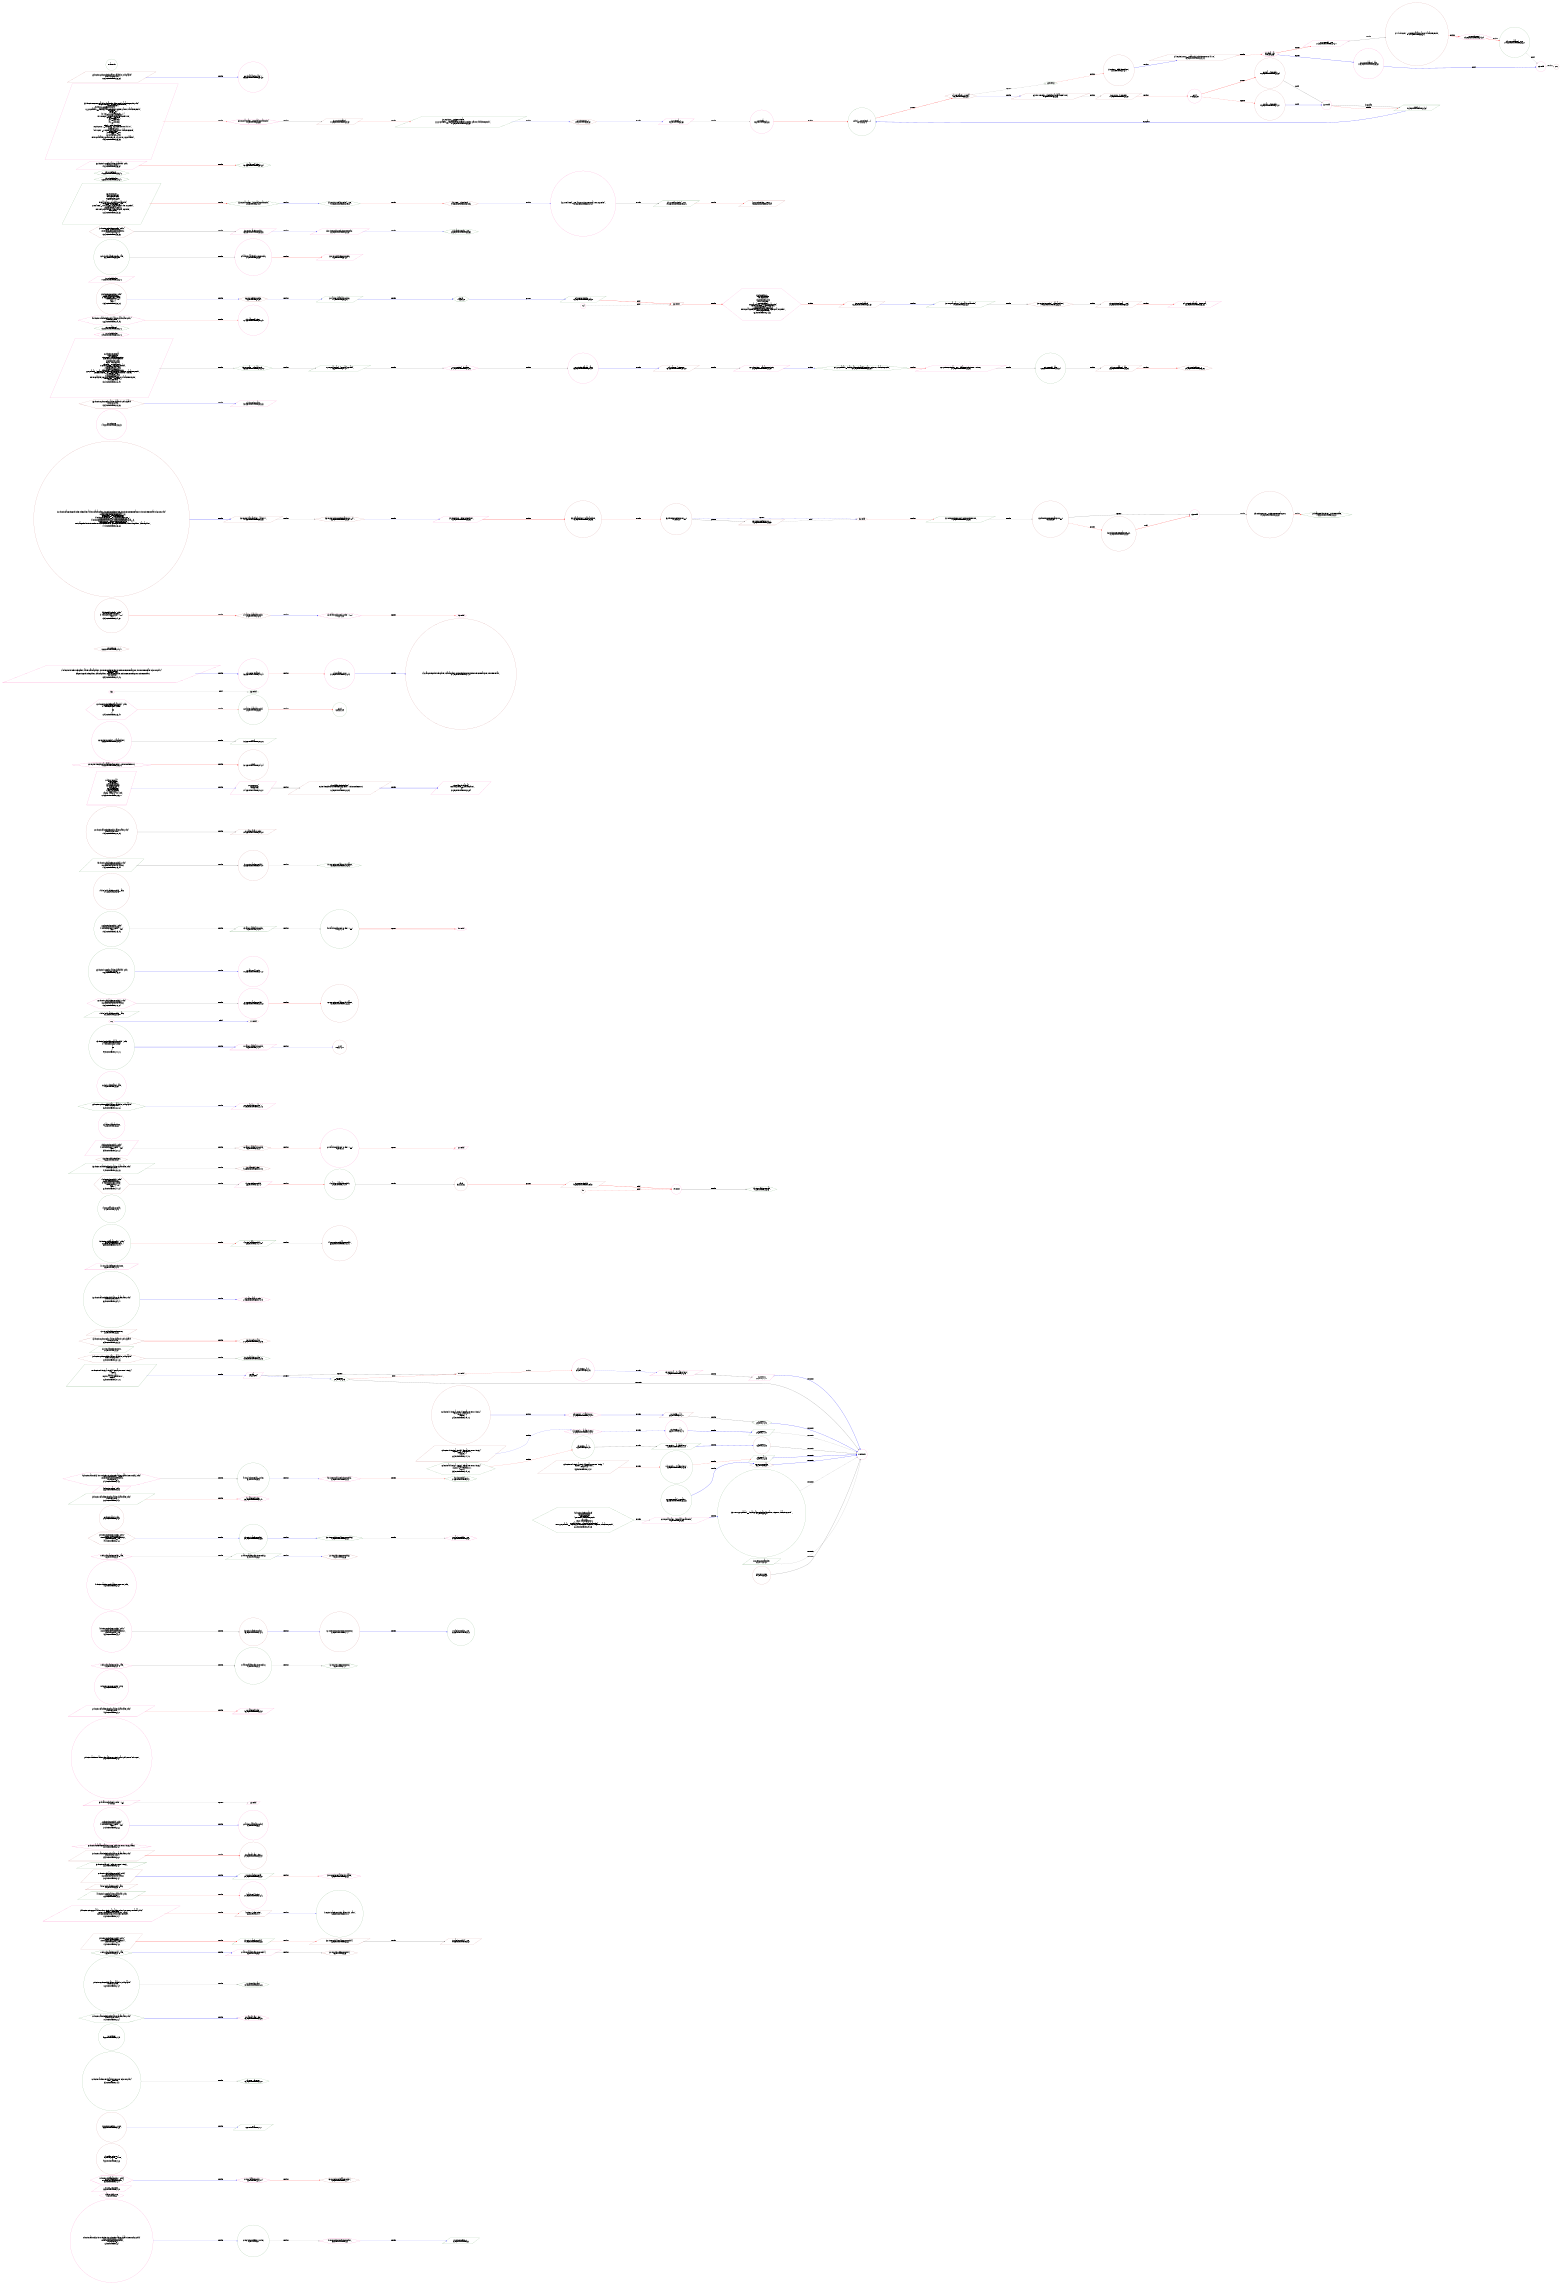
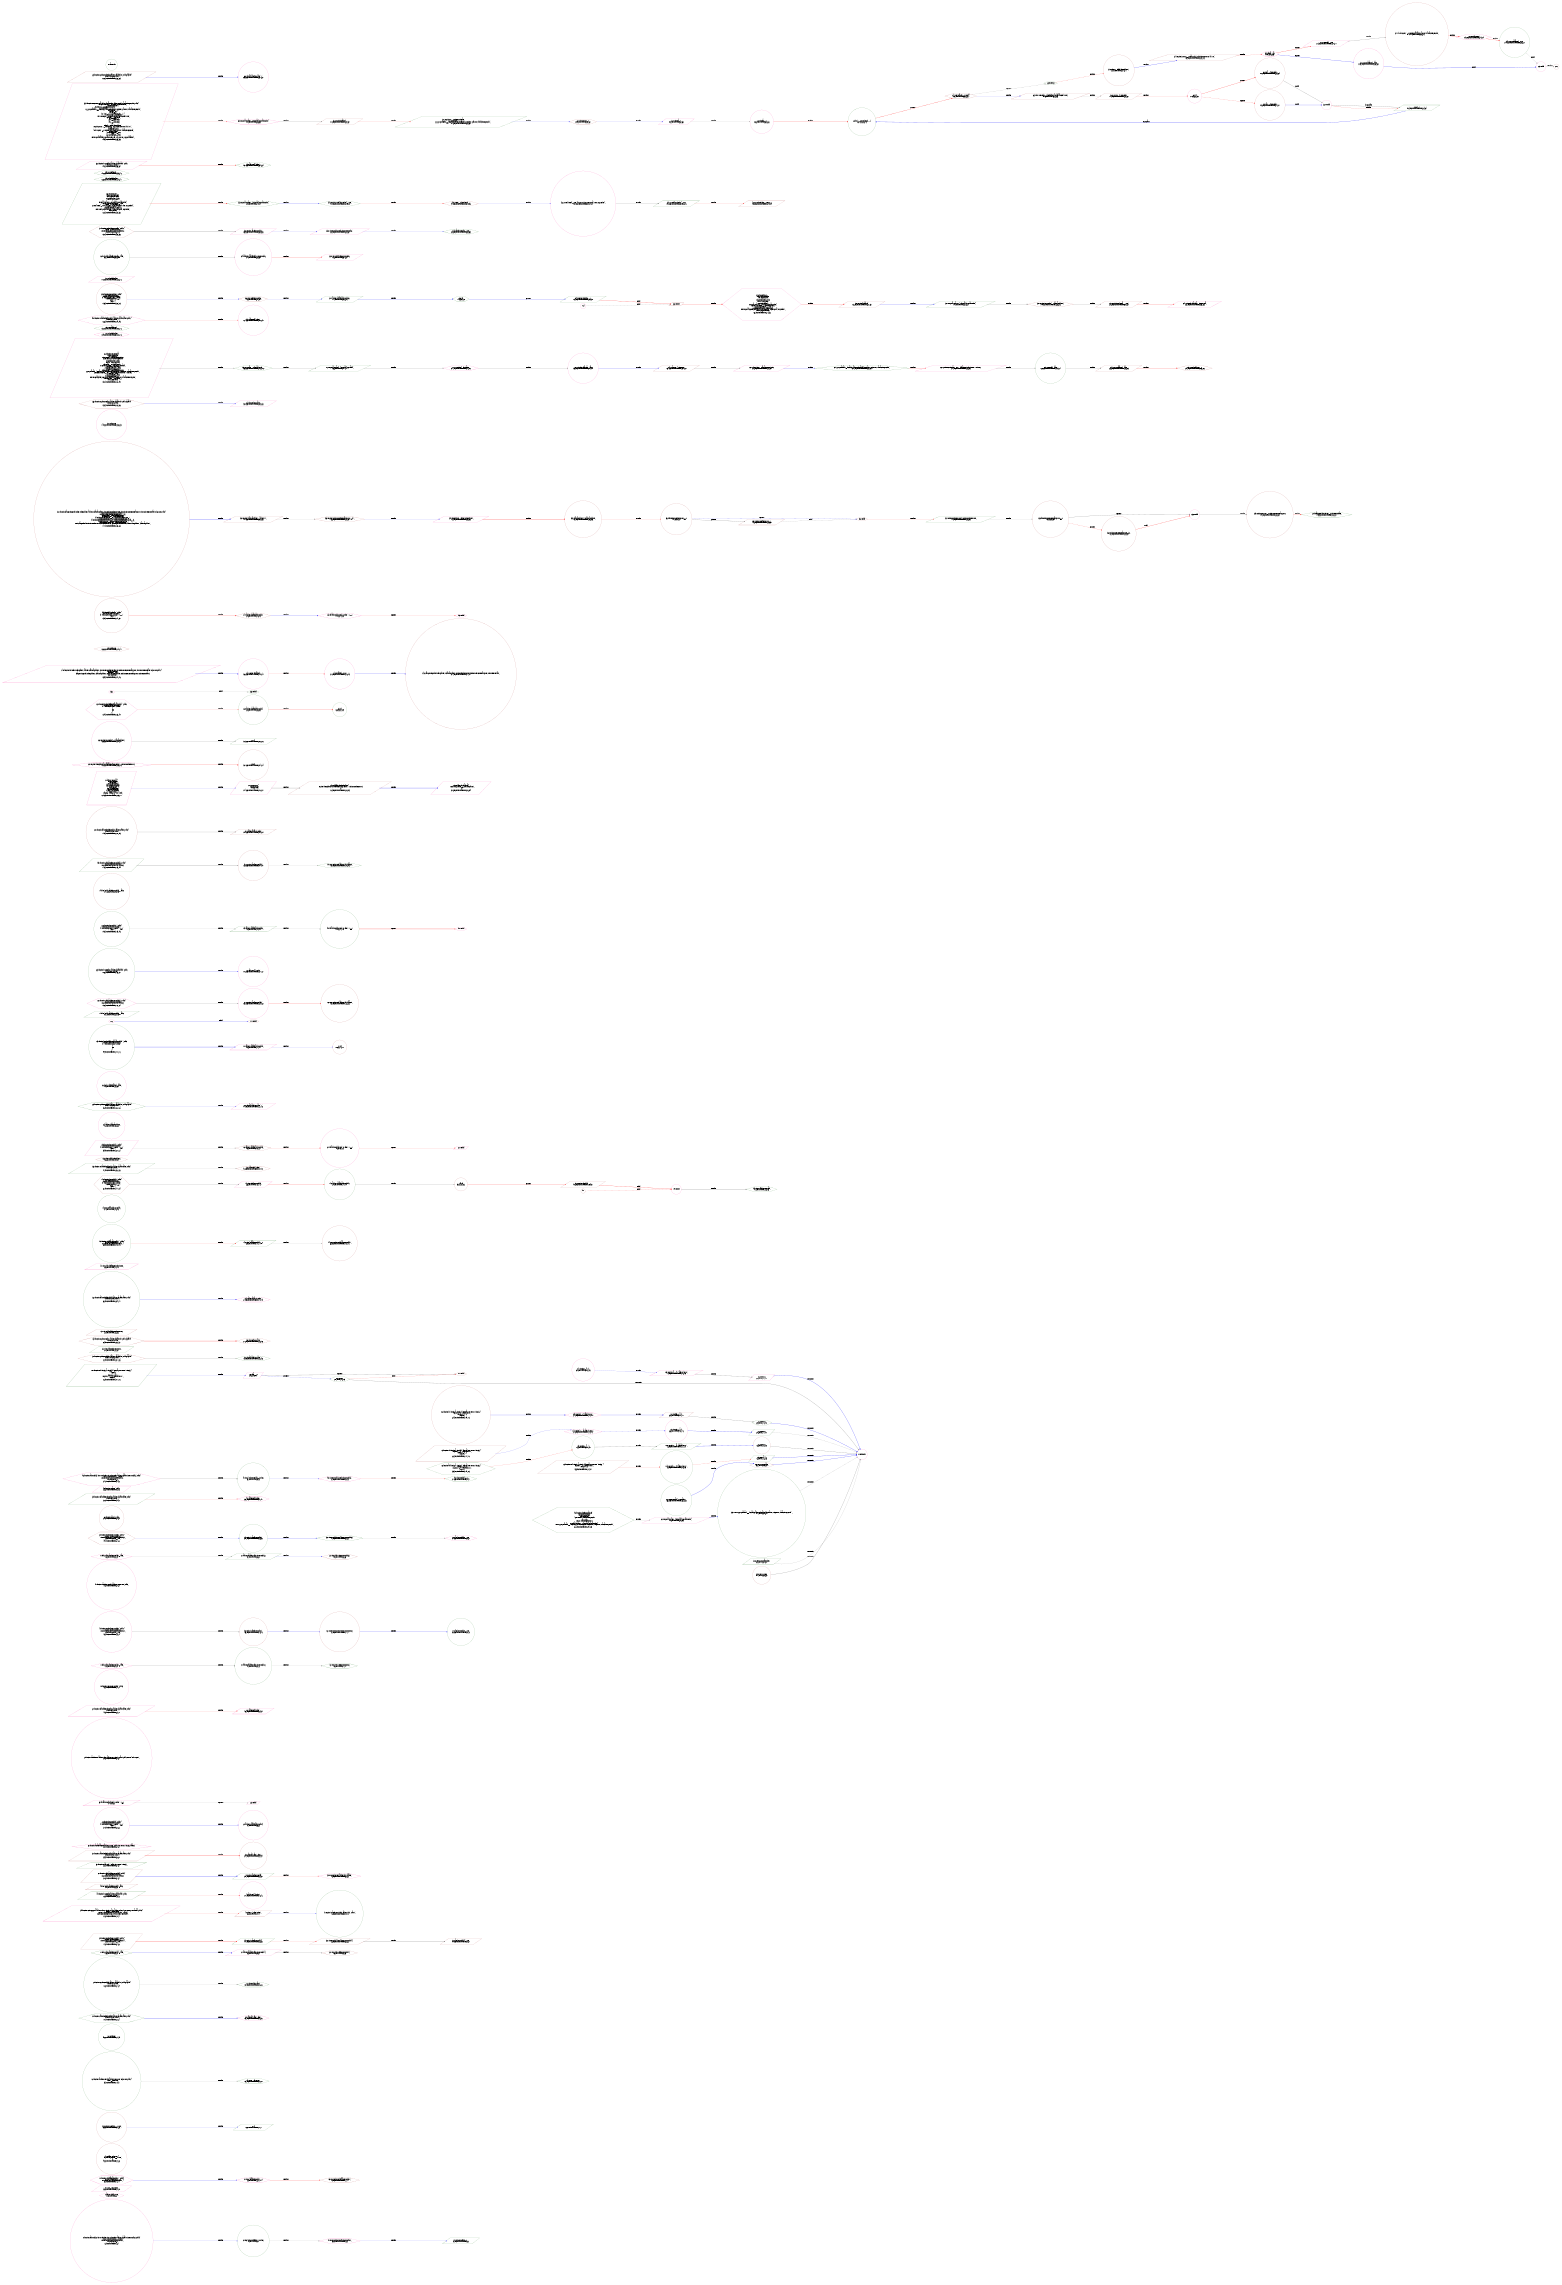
edge "101_ end_if" -> "104_ uint256 c = a * b; 602-new_variable-105-105": removed, label "next_line"
